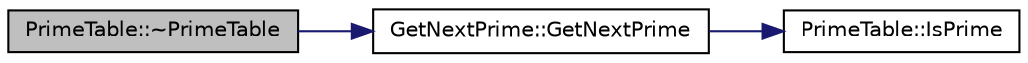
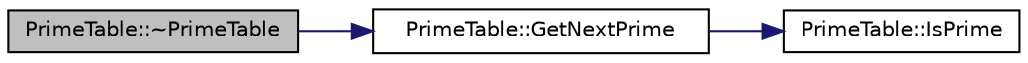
node "GetNextPrime::GetNextPrime": label "GetNextPrime::GetNextPrime" -> "PrimeTable::GetNextPrime"
